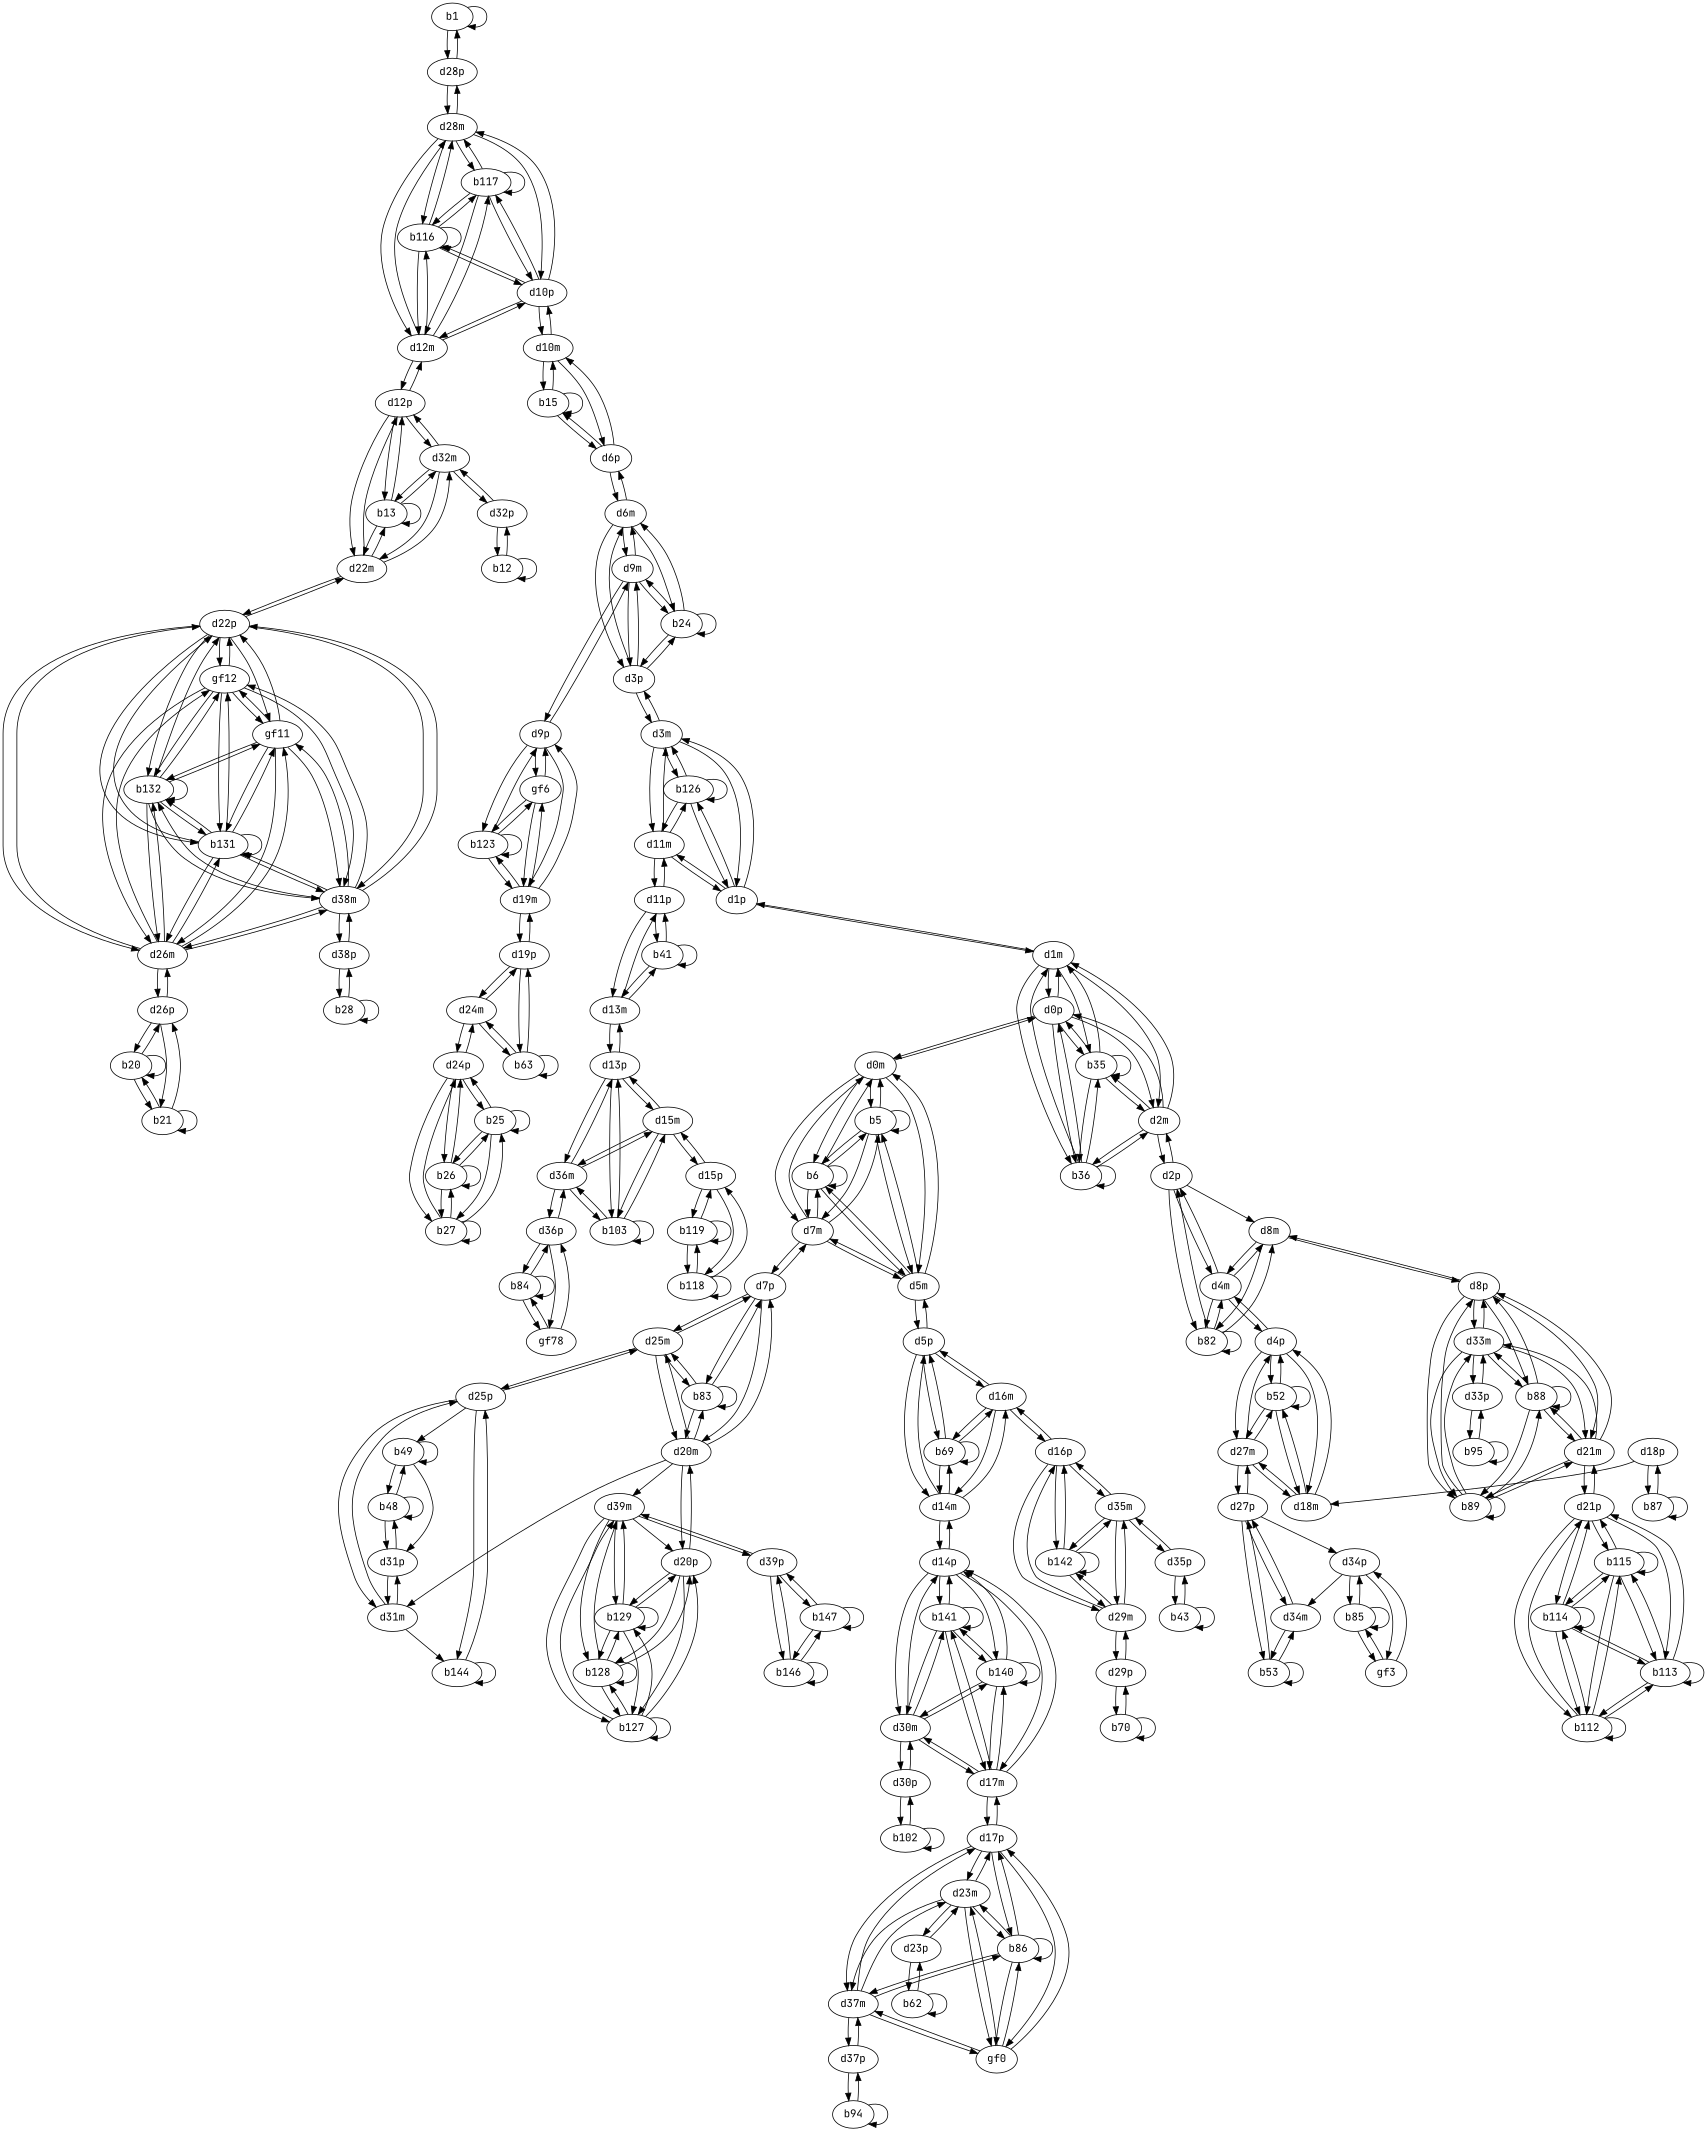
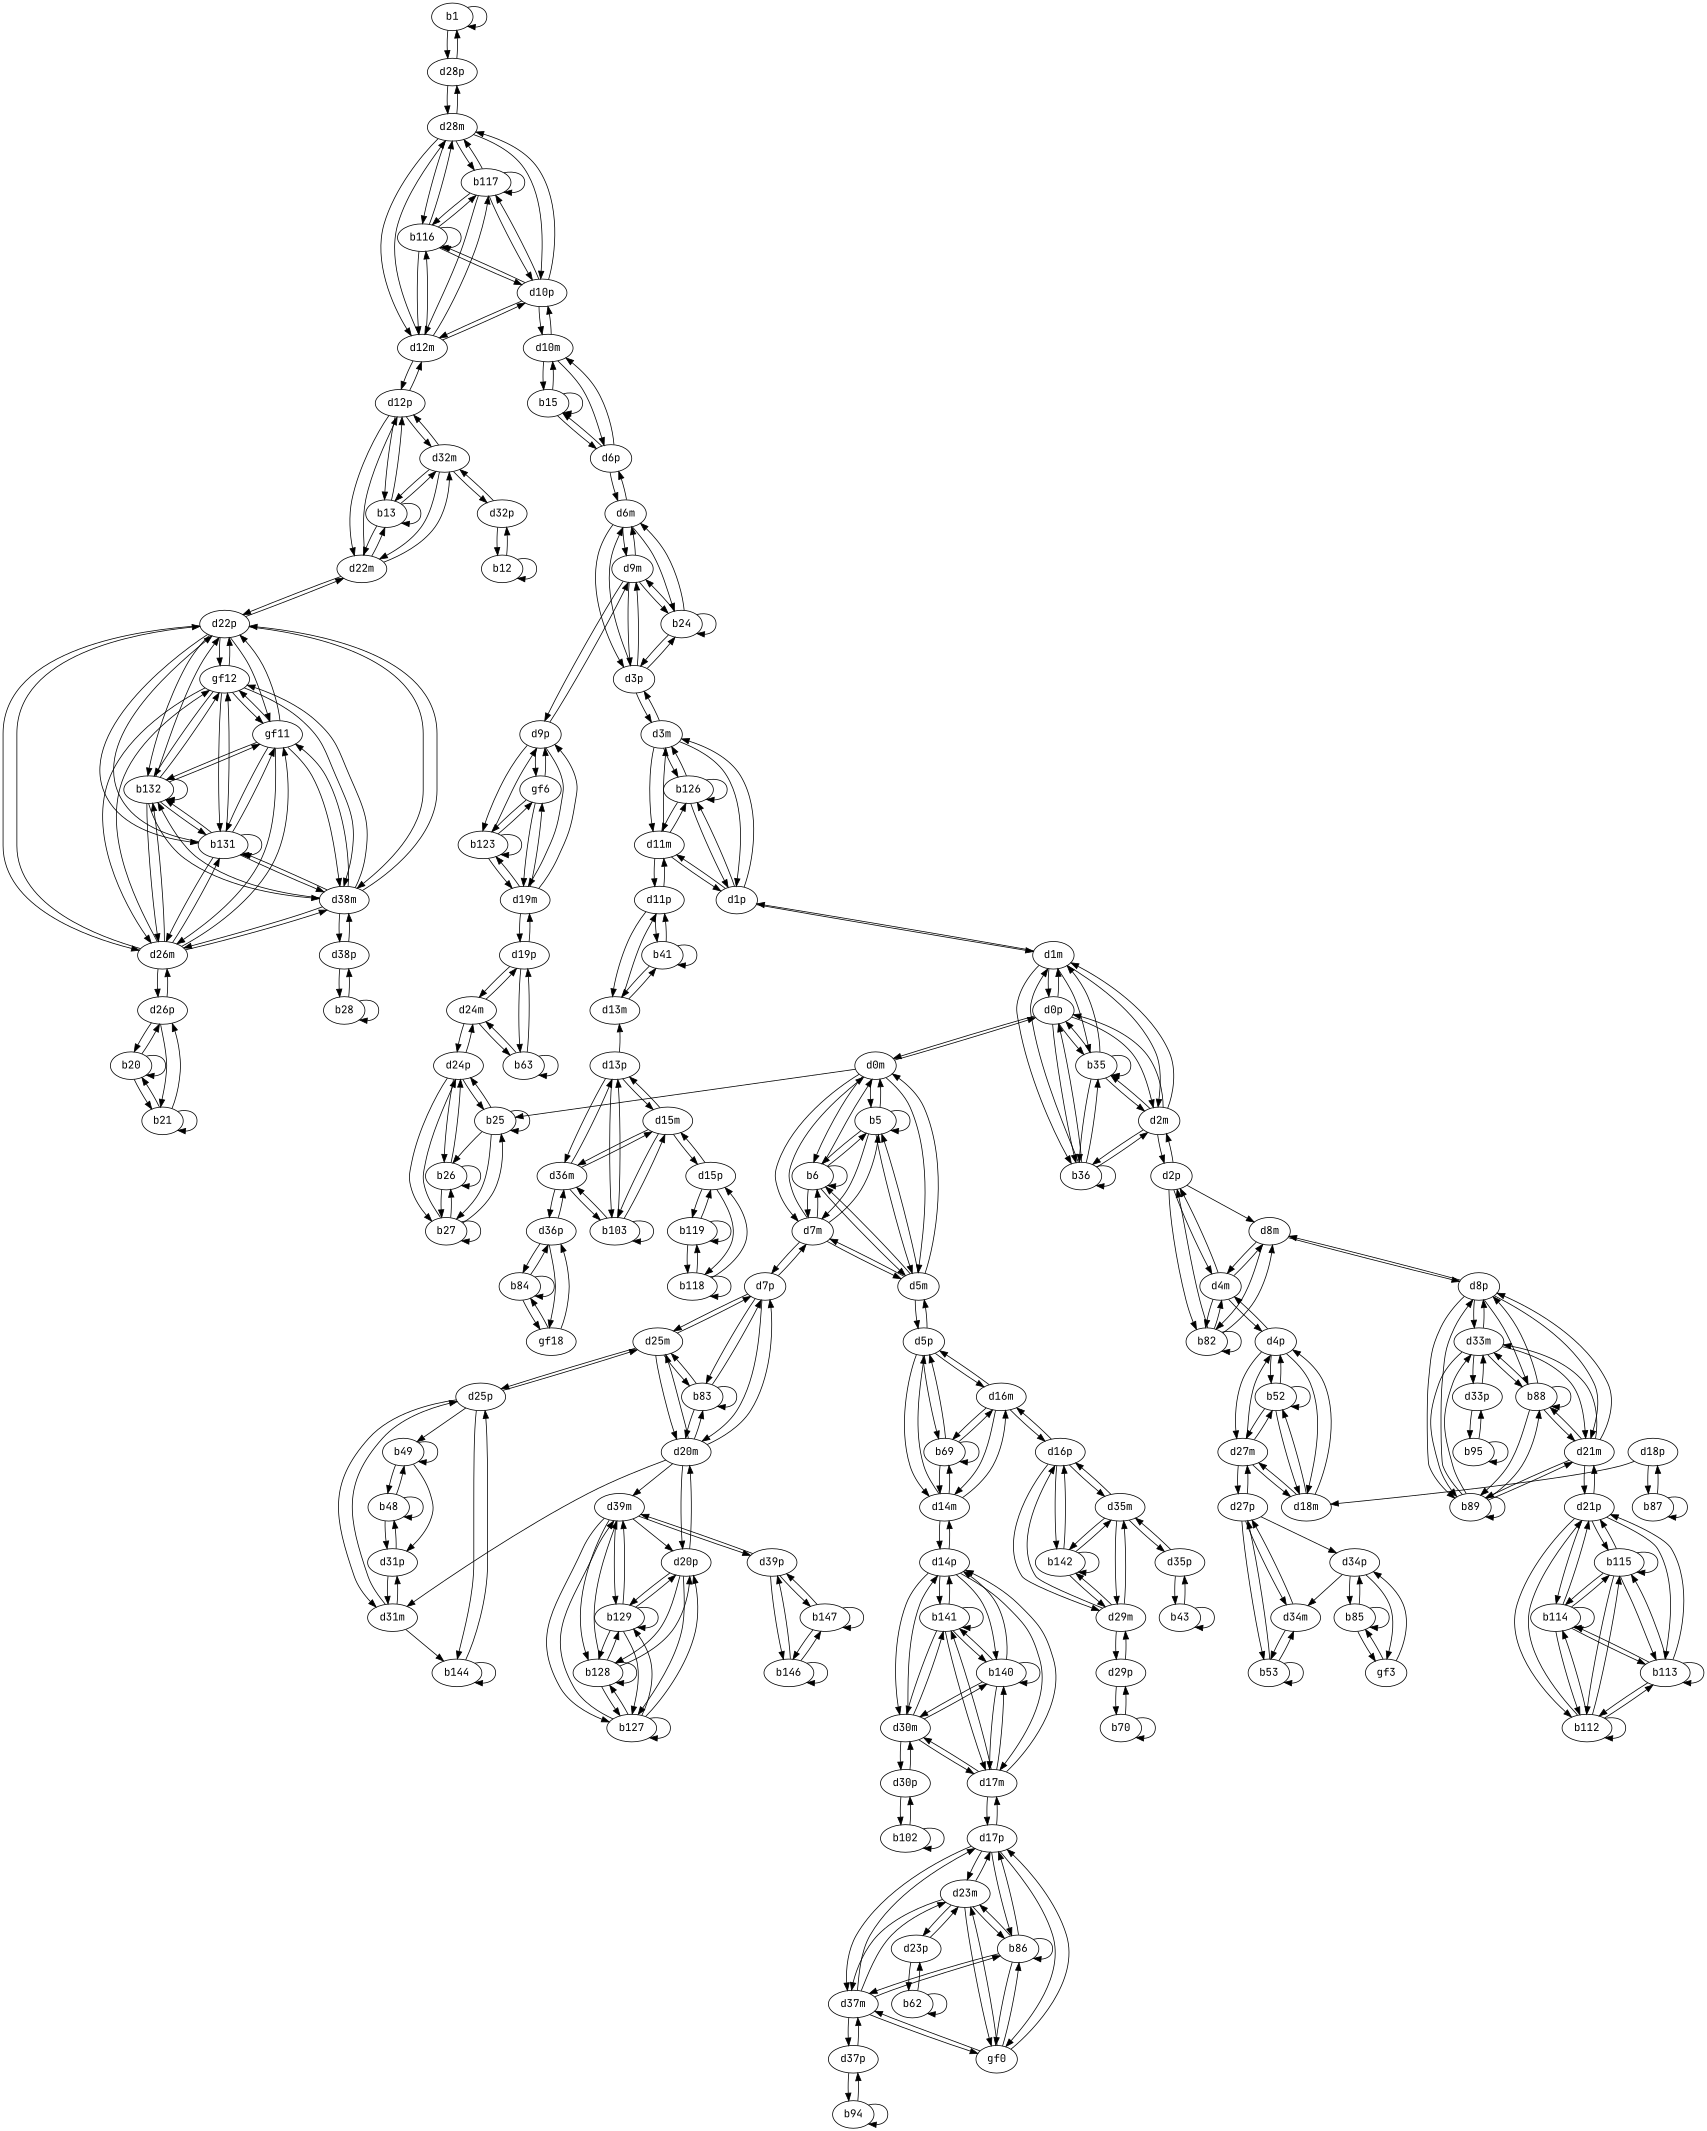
edge "d13m" -> "d13p": removed
edge "b26" -> "b25": now "d0m" -> "b25"
node "gf78": label "gf78" -> "gf18"
